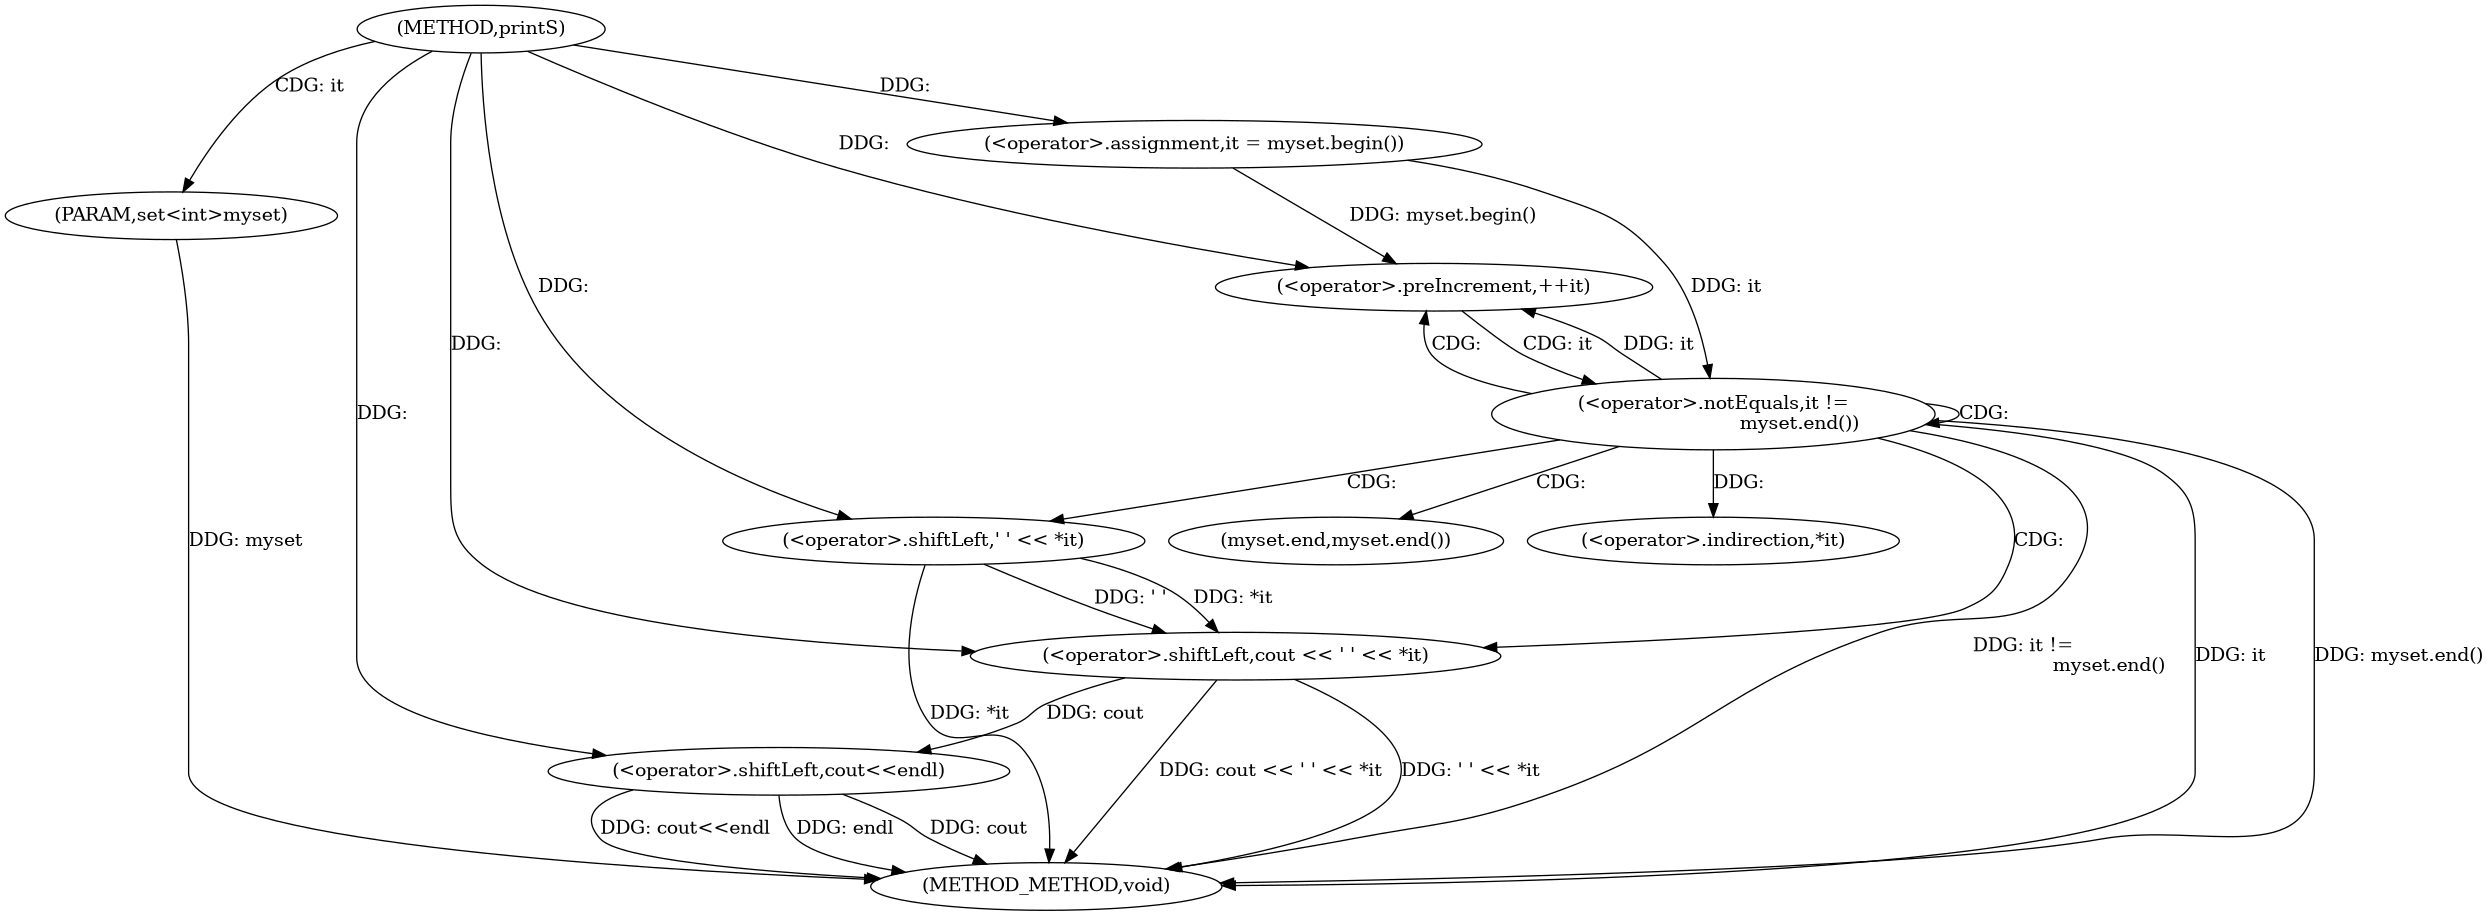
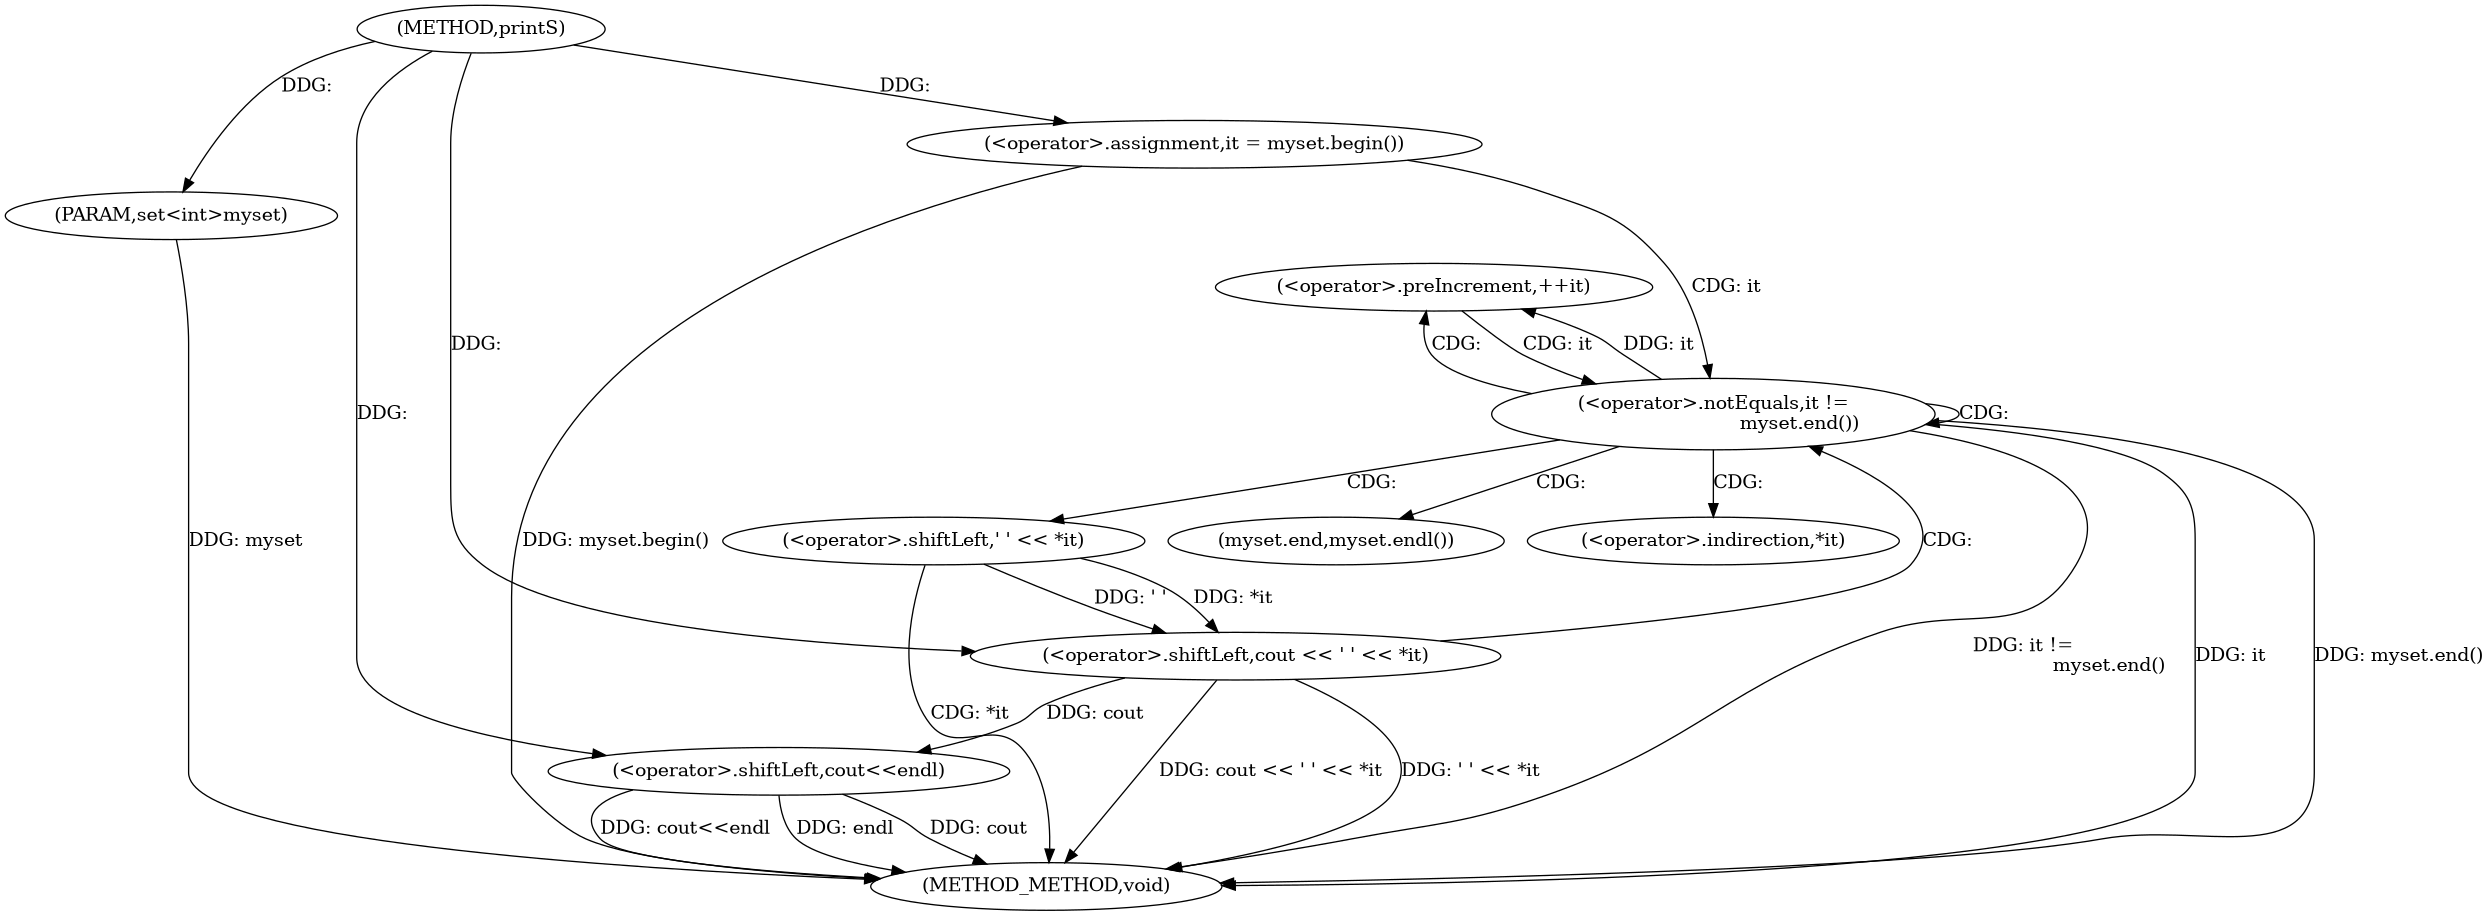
edge "(METHOD,printS)" -> "(PARAM,set<int>myset)": label "CDG: it" -> "DDG: "
edge "(METHOD,printS)" -> "(<operator>.preIncrement,++it)": removed, label "DDG:"
edge "(<operator>.assignment,it = myset.begin())" -> "(<operator>.preIncrement,++it)": now "(<operator>.assignment,it = myset.begin())" -> "(METHOD_METHOD,void)"
edge "(<operator>.assignment,it = myset.begin())" -> "(<operator>.notEquals,it != myset.end())": label "DDG: it" -> "CDG: it"
edge "(METHOD,printS)" -> "(<operator>.shiftLeft,' ' << *it)": removed, label "DDG:"
edge "(<operator>.notEquals,it != myset.end())" -> "(<operator>.indirection,*it)": label "DDG: " -> "CDG: "
node "(myset.end,myset.end())": label "(myset.end,myset.end())" -> "(myset.end,myset.endl())"
edge "(<operator>.notEquals,it != myset.end())" -> "(<operator>.shiftLeft,cout << ' ' << *it)": reversed
edge "(<operator>.shiftLeft,' ' << *it)" -> "(METHOD_METHOD,void)": label "DDG: *it" -> "CDG: *it"
